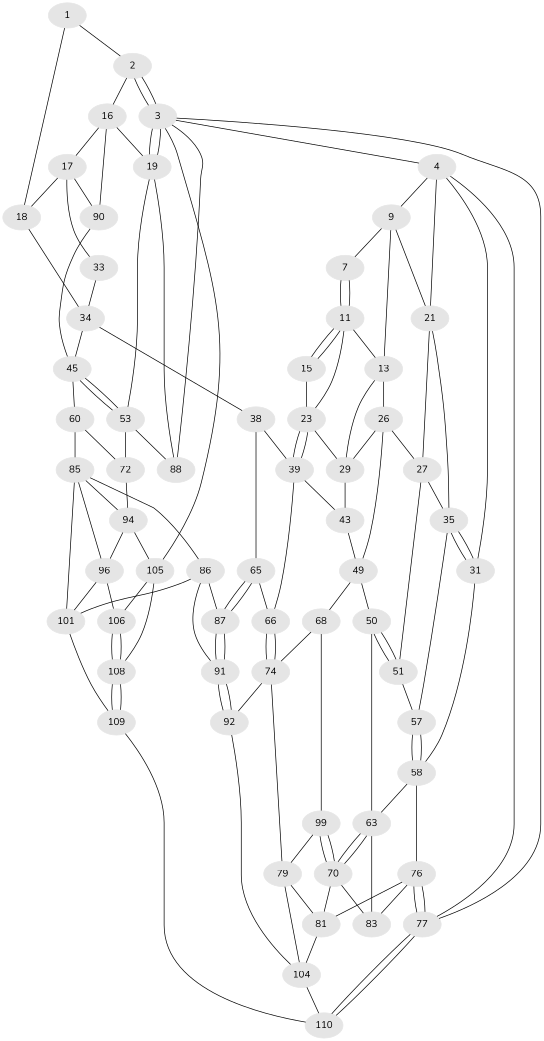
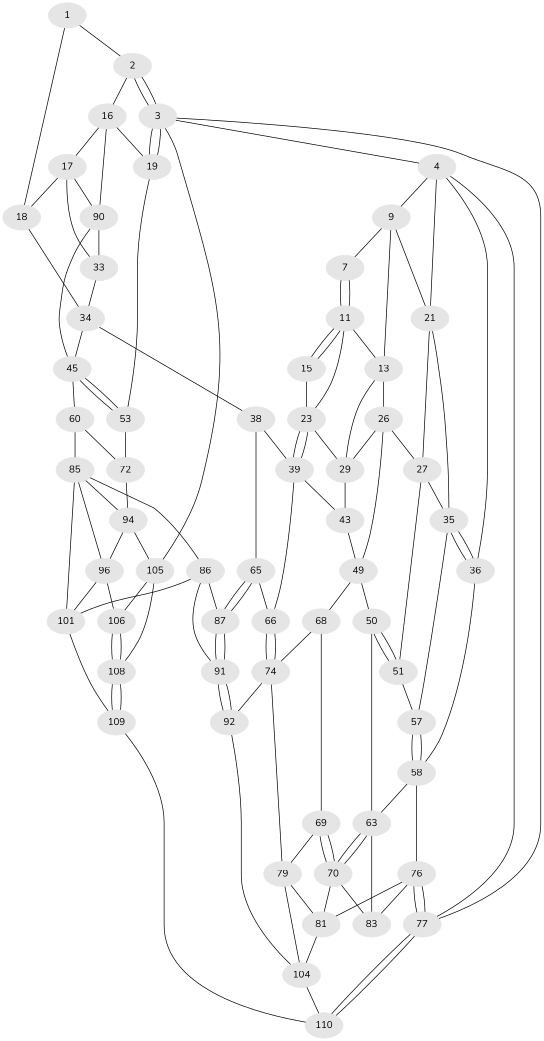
edge "90" -- "33": added
node "88": removed
node "31": label "31" -> "36"
node "99": label "99" -> "69"
